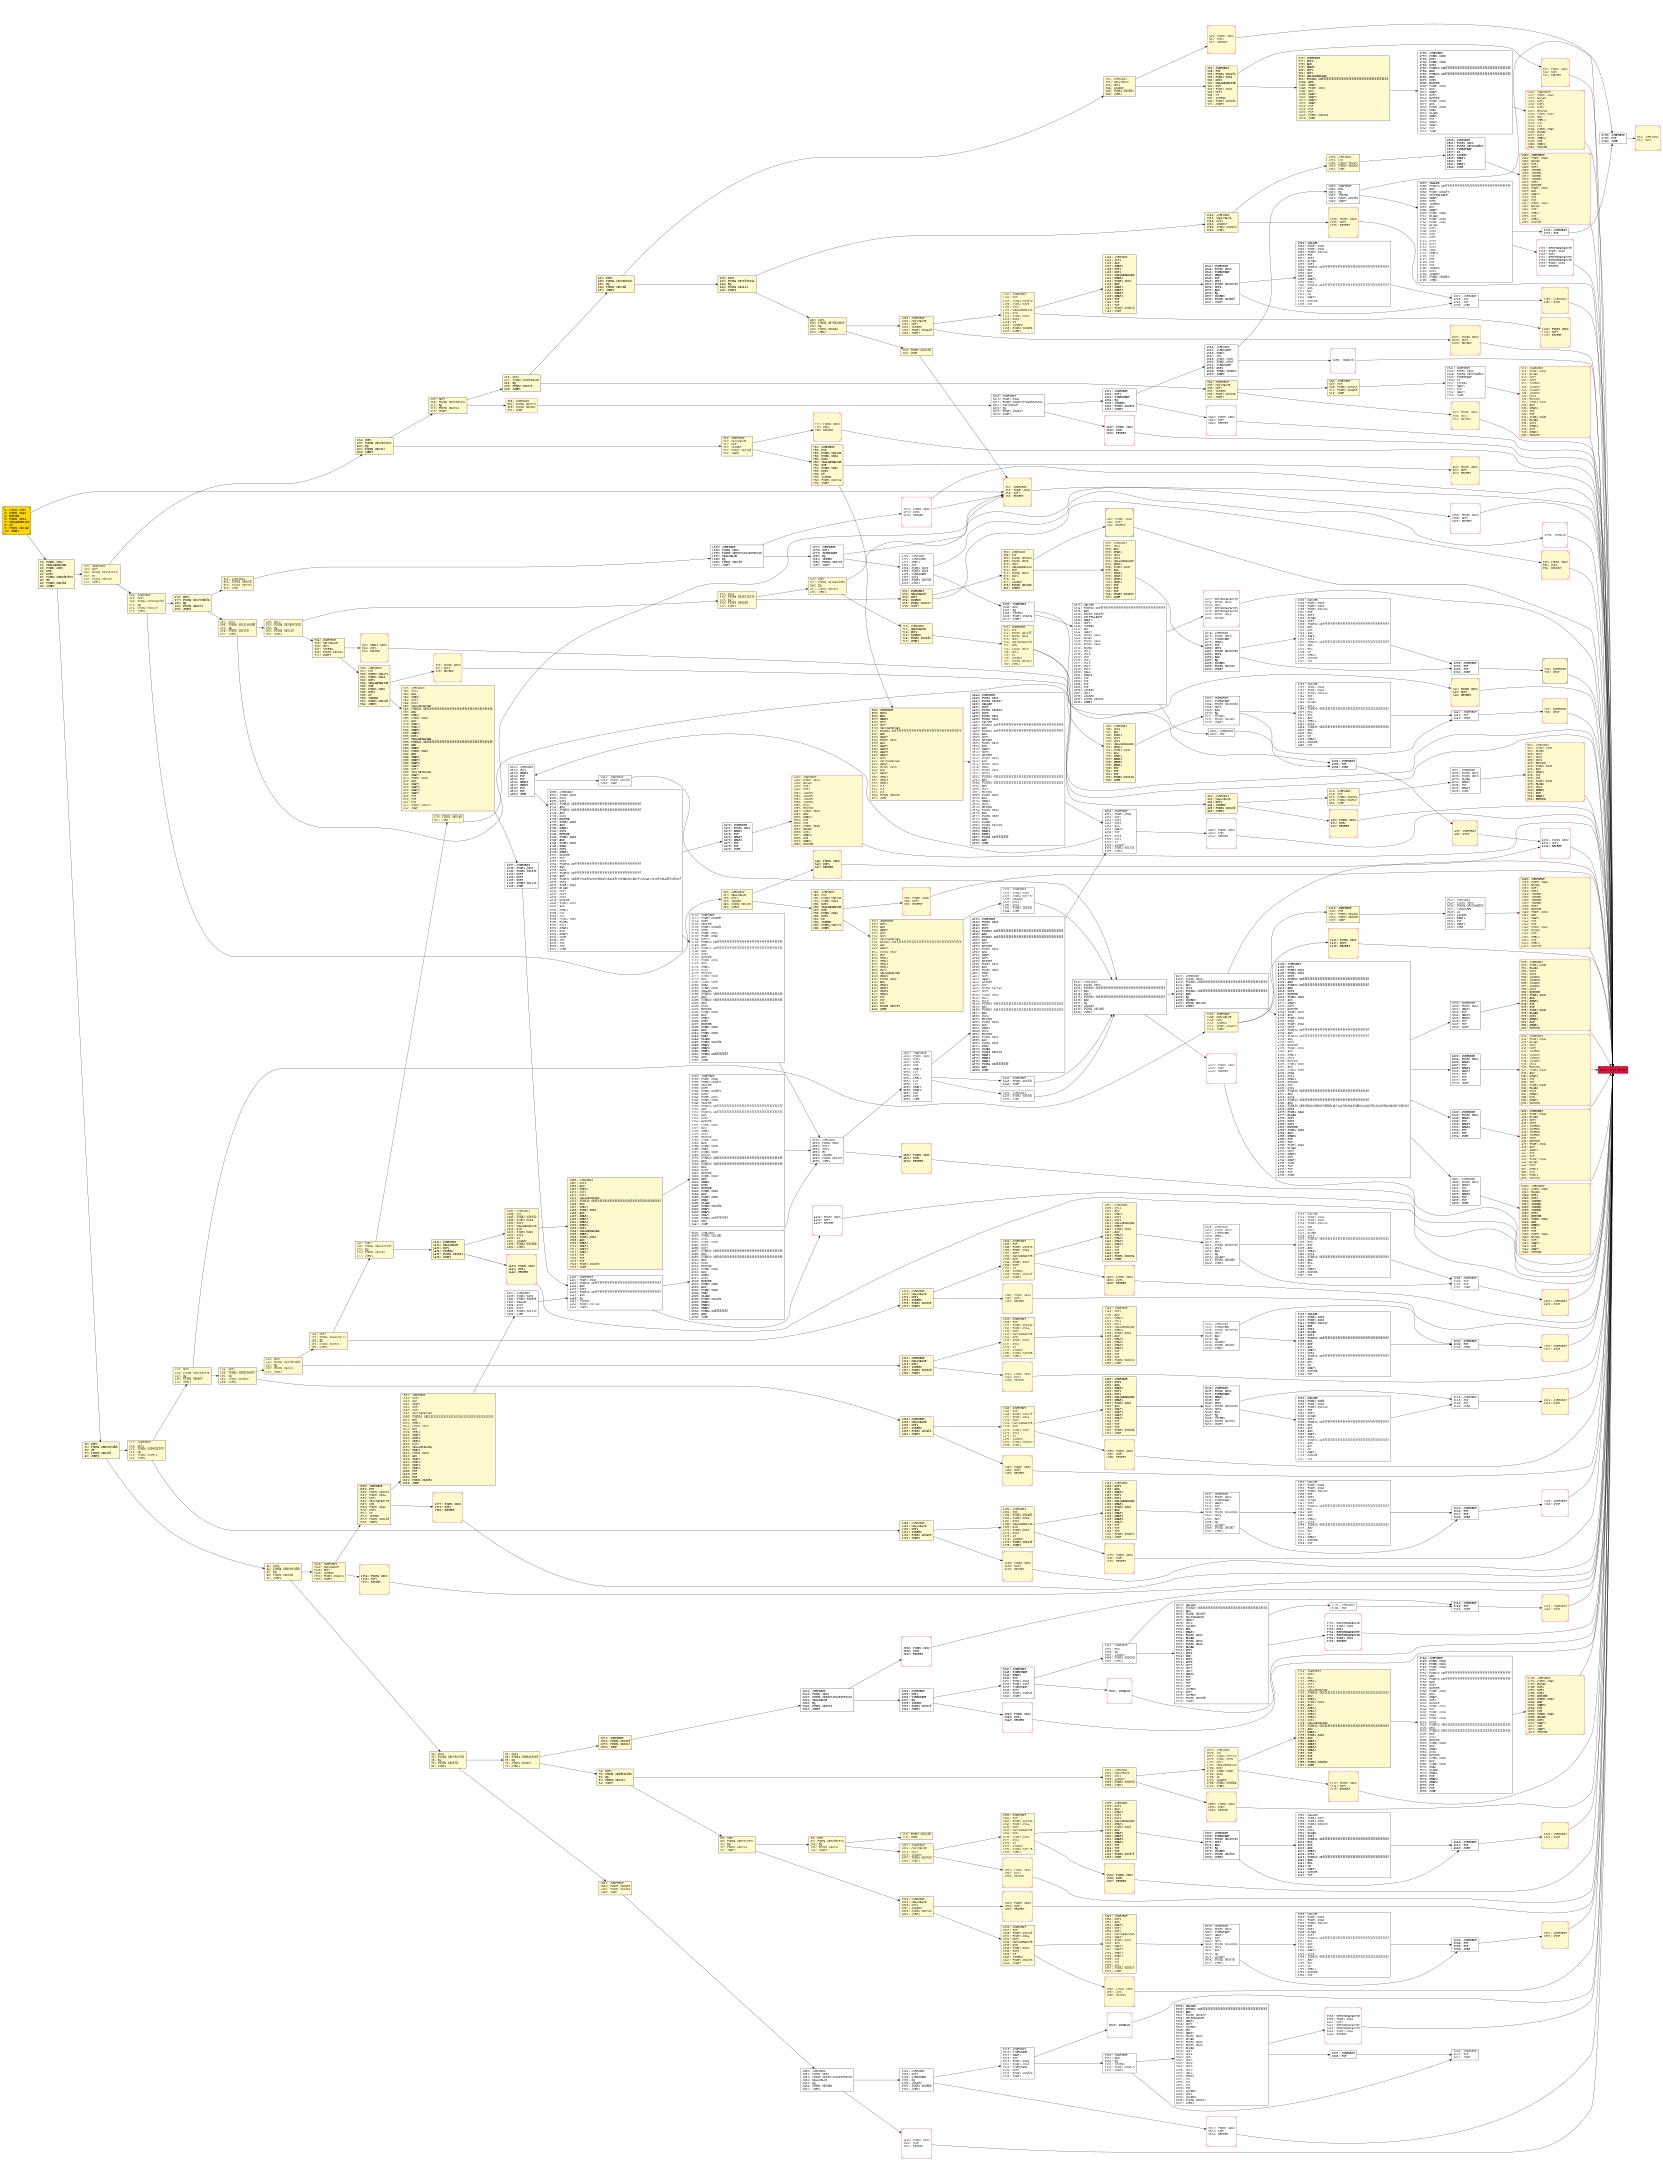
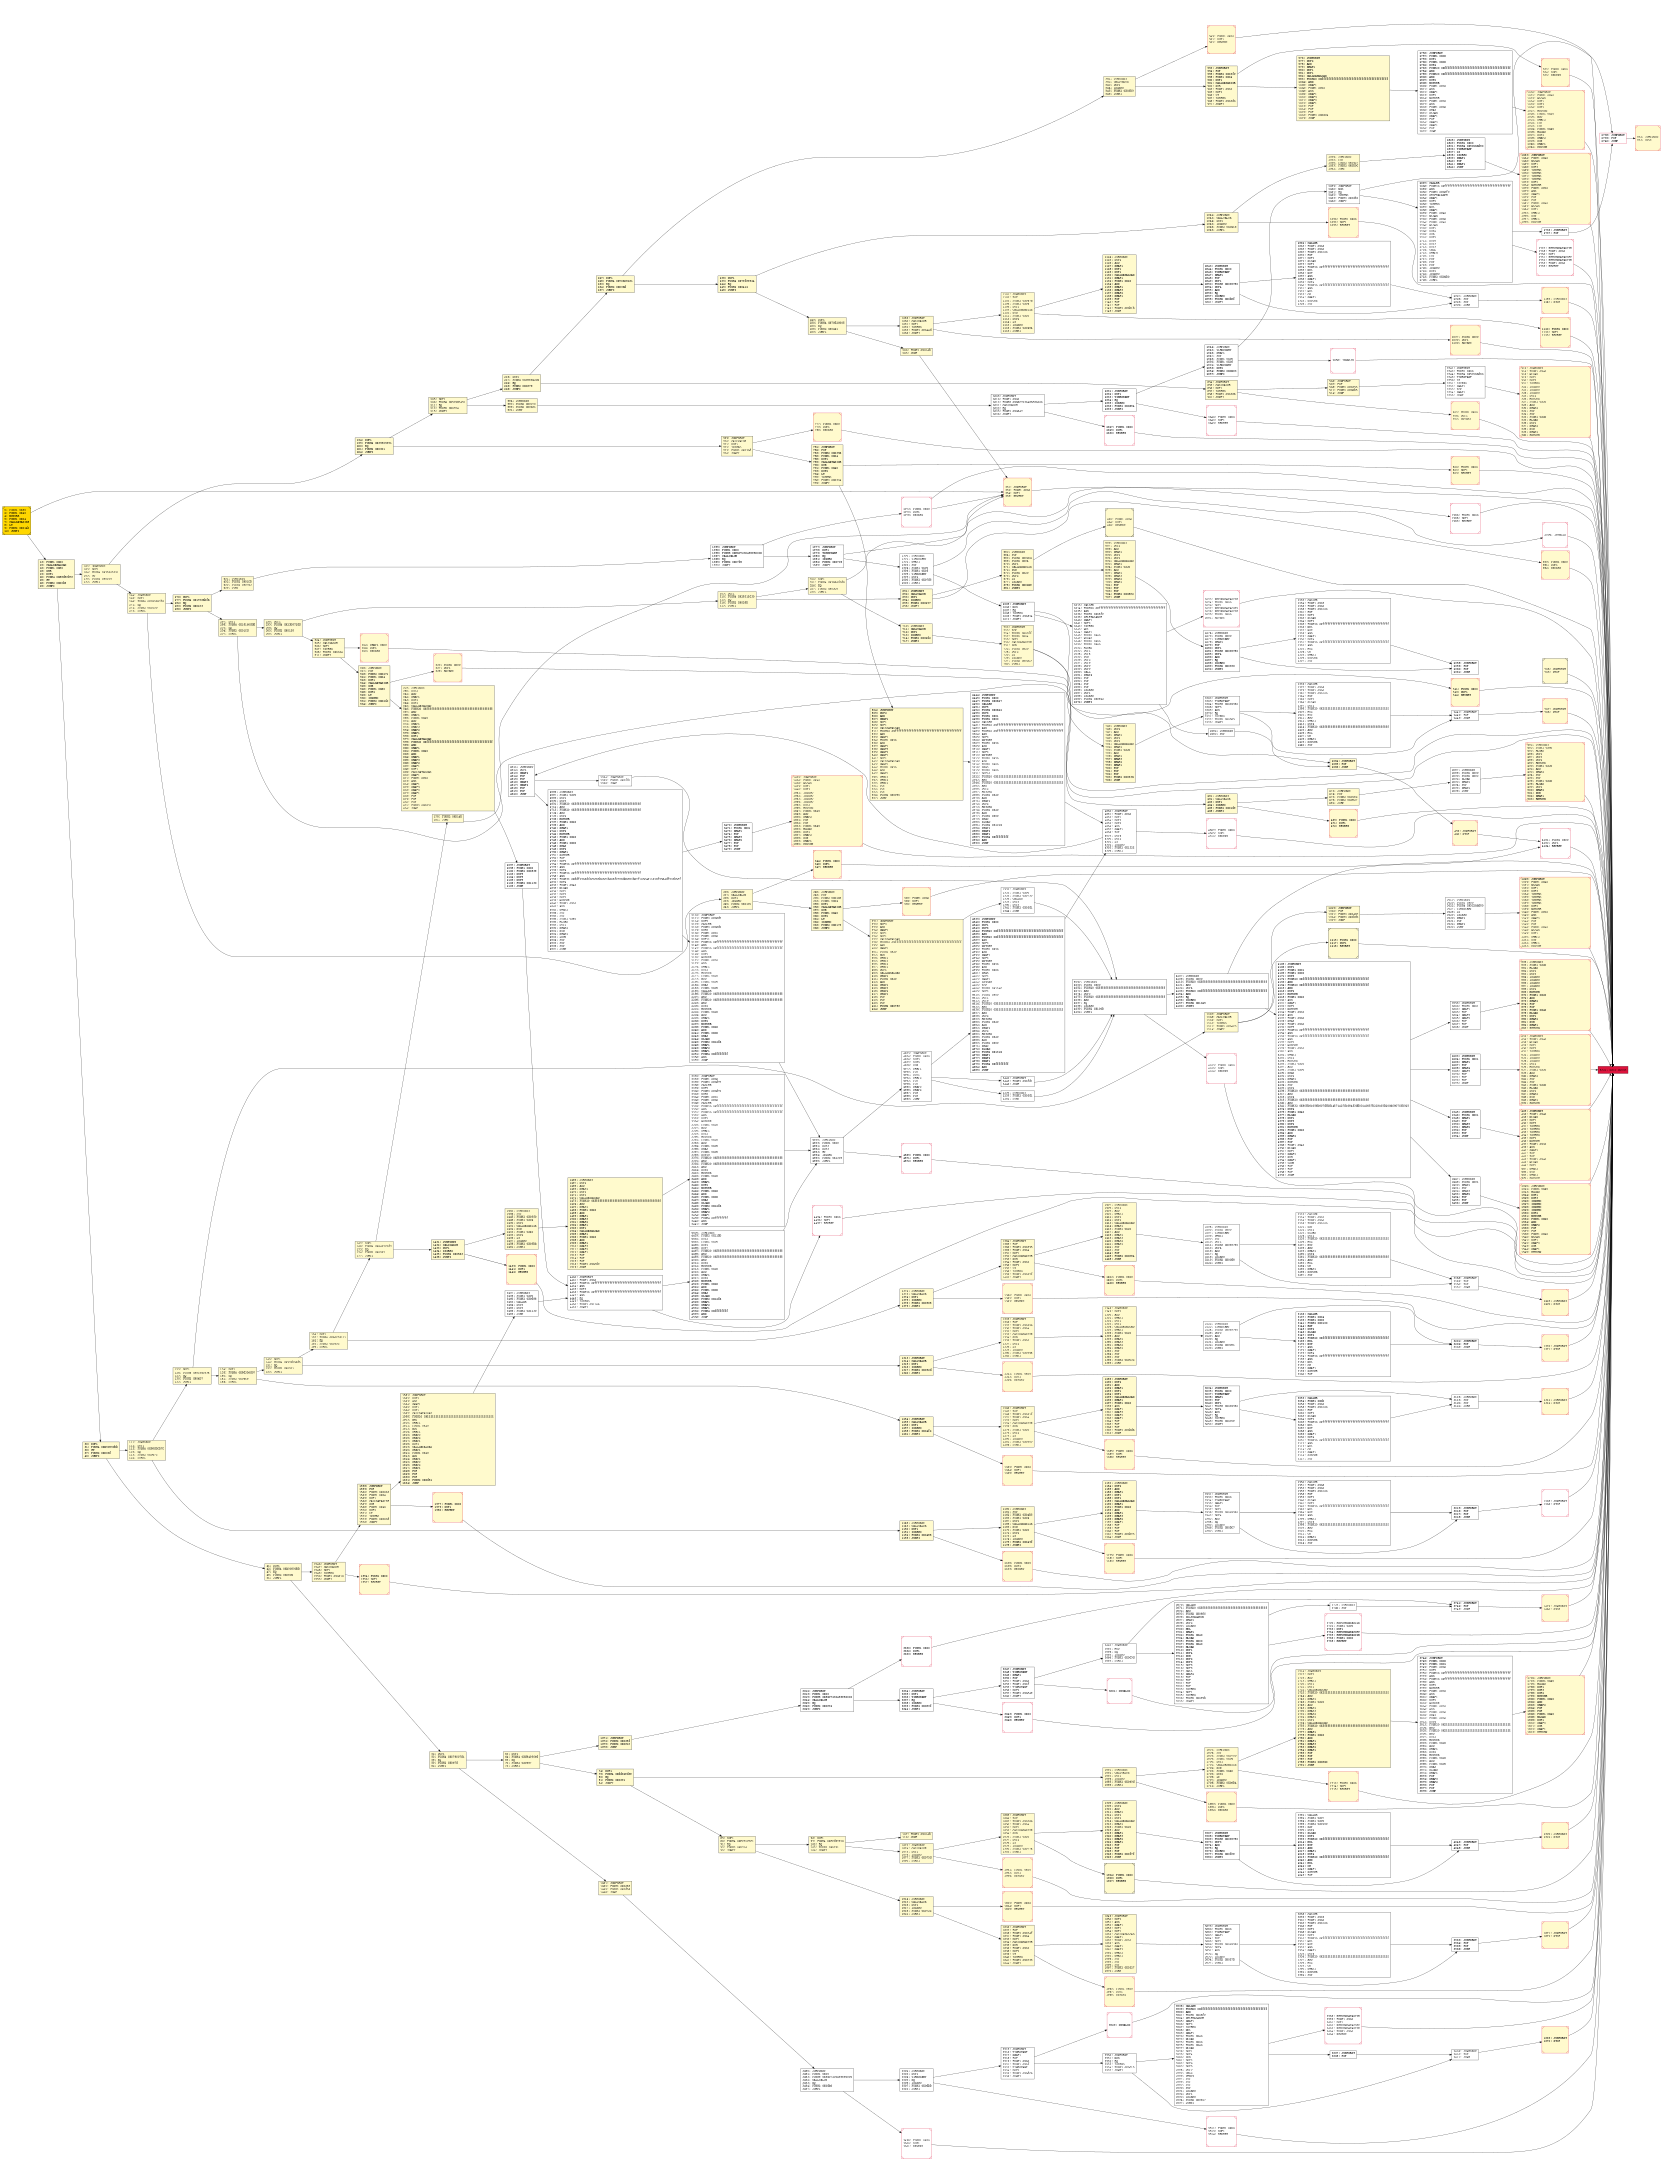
node "2738: JUMPDEST 2739: POP 2740: JUMP": color black -> crimson
node "884: JUMPDEST 885: PUSH2 0x037c 888: PUSH2 0x0a31 891: JUMP": color crimson -> black
edge "2358: JUMPDEST 2359: POP 2360: POP 2361: JUMP" -> "708: JUMPDEST 709: STOP": removed
edge "1120: PUSH1 0x00 1122: DUP1 1123: REVERT" -> "4921: EXIT BLOCK": added
node "2084: JUMPDEST 2085: POP 2086: JUMP": fillcolor white -> lemonchiffon
node "1215: PUSH1 0x00 1217: DUP1 1218: REVERT": color crimson -> black
node "4869: PUSH1 0x00 4871: DUP1 4872: REVERT": fillcolor lemonchiffon -> white
node "1904: PUSH1 0x00 1906: DUP1 1907: REVERT": color crimson -> black
node "1669: JUMPDEST 1670: STOP": added
